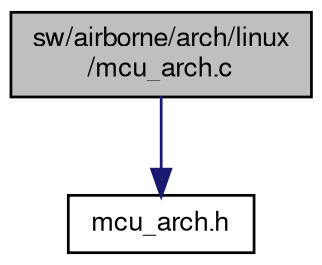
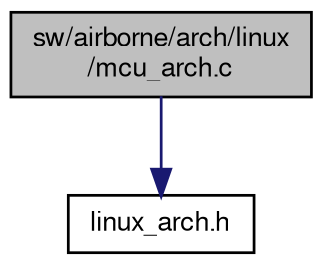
node "mcu_arch.h": label "mcu_arch.h" -> "linux_arch.h"
